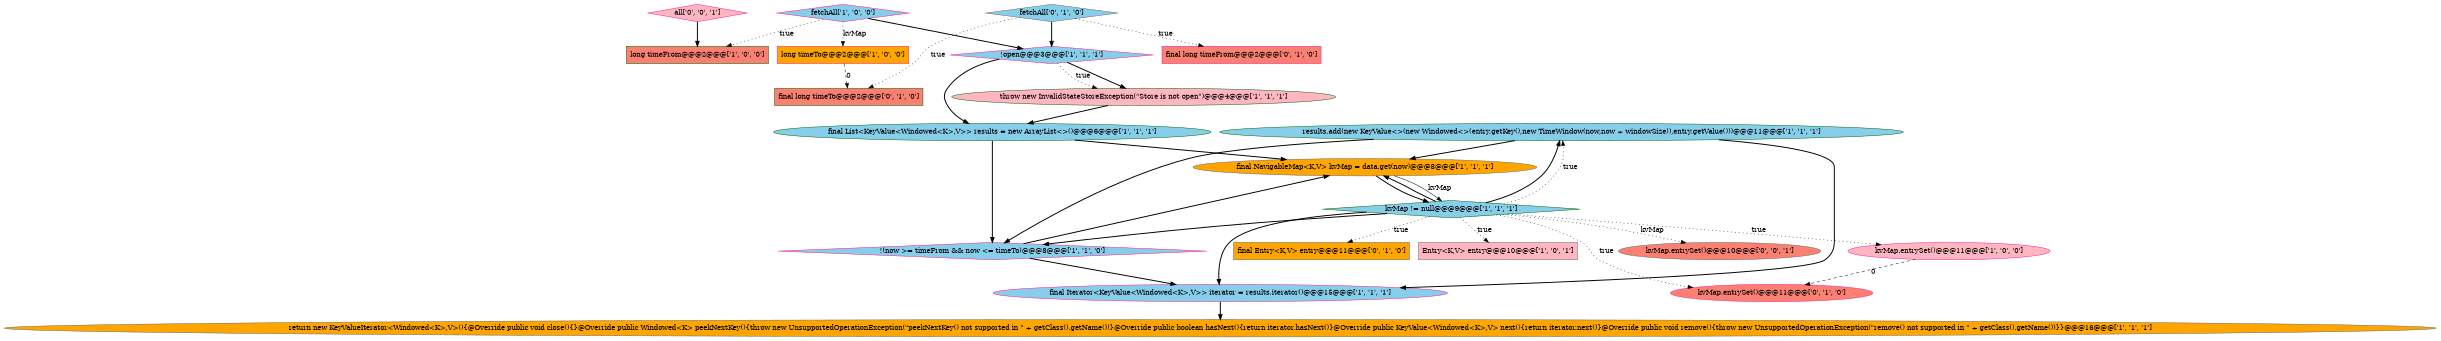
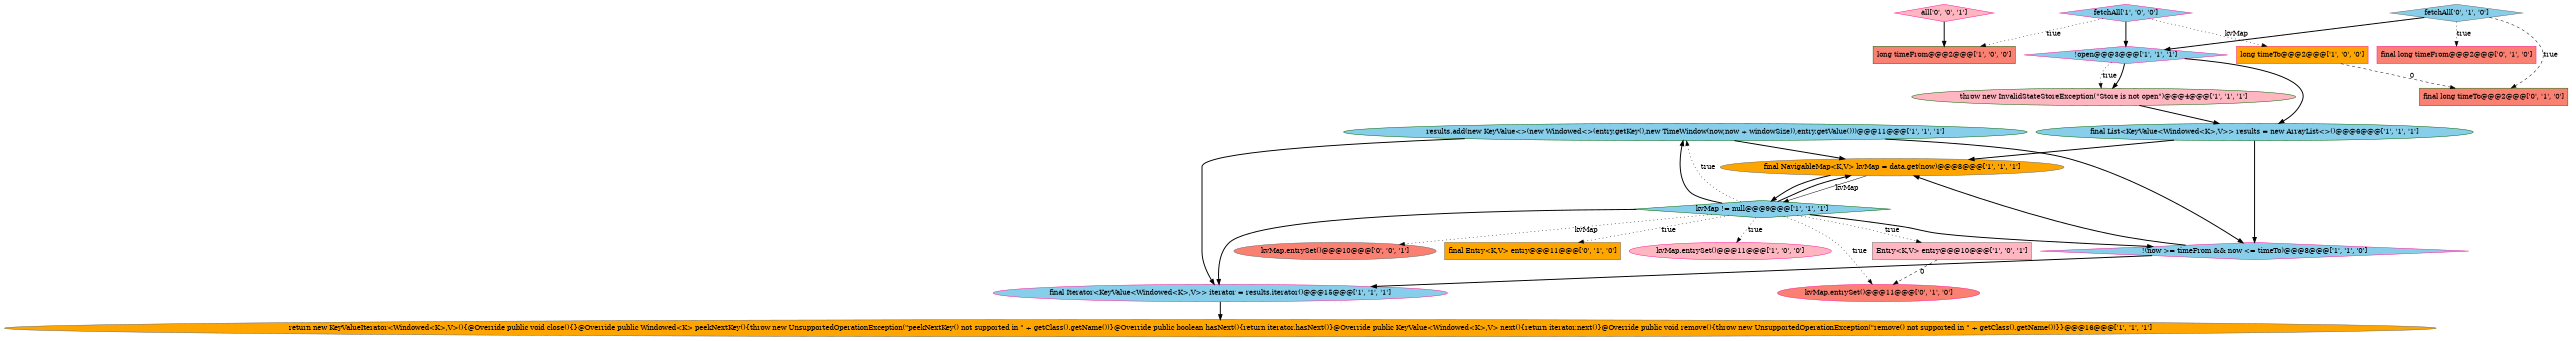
edge "fetchAll['0', '1', '0']" -> "final long timeTo@@@2@@@['0', '1', '0']": style dotted -> dashed
edge "kvMap.entrySet()@@@11@@@['1', '0', '0']" -> "kvMap.entrySet()@@@11@@@['0', '1', '0']": now "Entry<K,V> entry@@@10@@@['1', '0', '1']" -> "kvMap.entrySet()@@@11@@@['0', '1', '0']"
